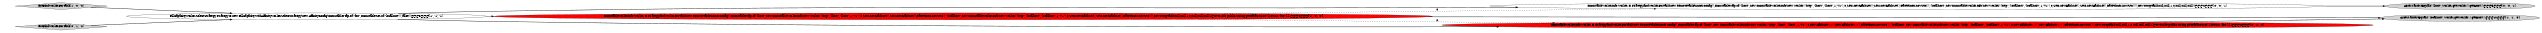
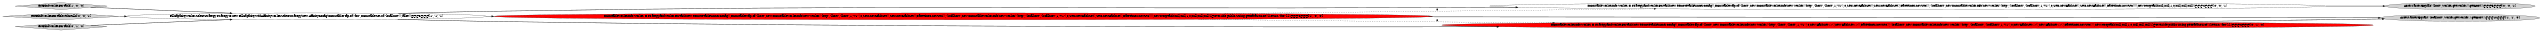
node "testFindWorkerForTaskWithNulls['0', '0', '1']": added
